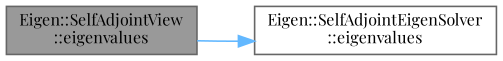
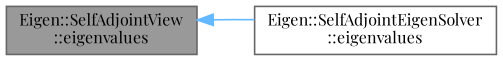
edge "Eigen::SelfAdjointView ::eigenvalues" -> "Eigen::SelfAdjointEigenSolver ::eigenvalues": reversed
